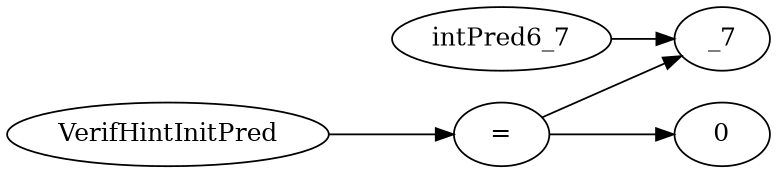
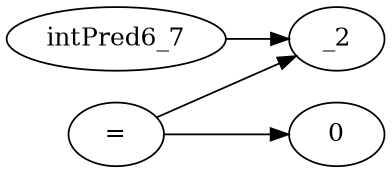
node "_7": label "_7" -> "_2"
node "VerifHintInitPred": removed
